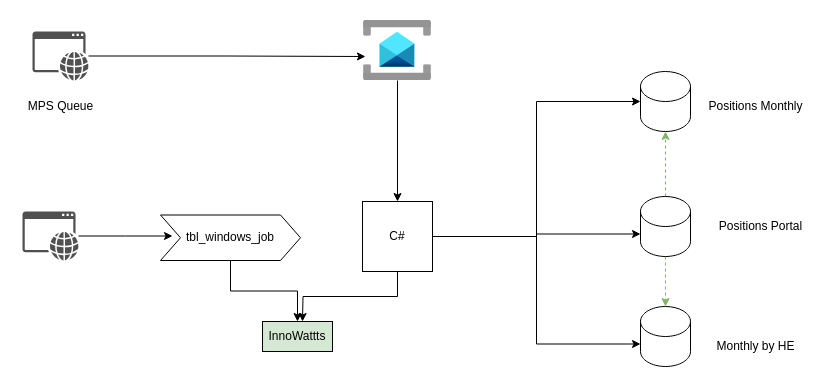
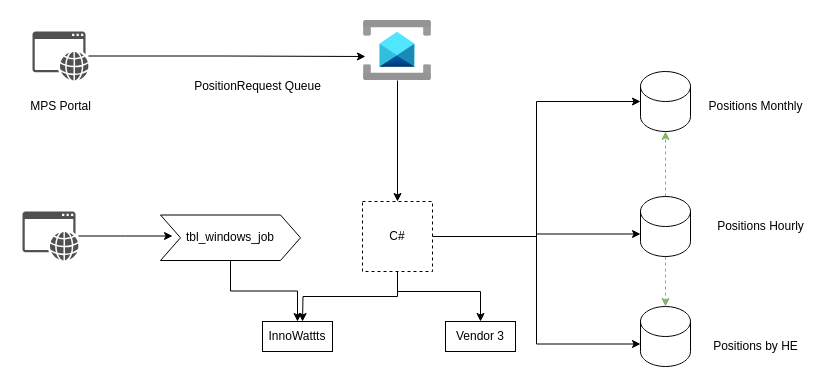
node "PositionRequest Queue": added
node "MPS Queue": label "MPS Queue" -> "MPS Portal"
node "Positions Portal": label "Positions Portal" -> "Positions Hourly"
node "C#": style solid -> dashed
edge "C#" -> "Vendor 3": added
node "InnoWattts": fillcolor #d5e8d4 -> #ffffff
node "Vendor 3": added
node "Monthly by HE": label "Monthly by HE" -> "Positions by HE"
